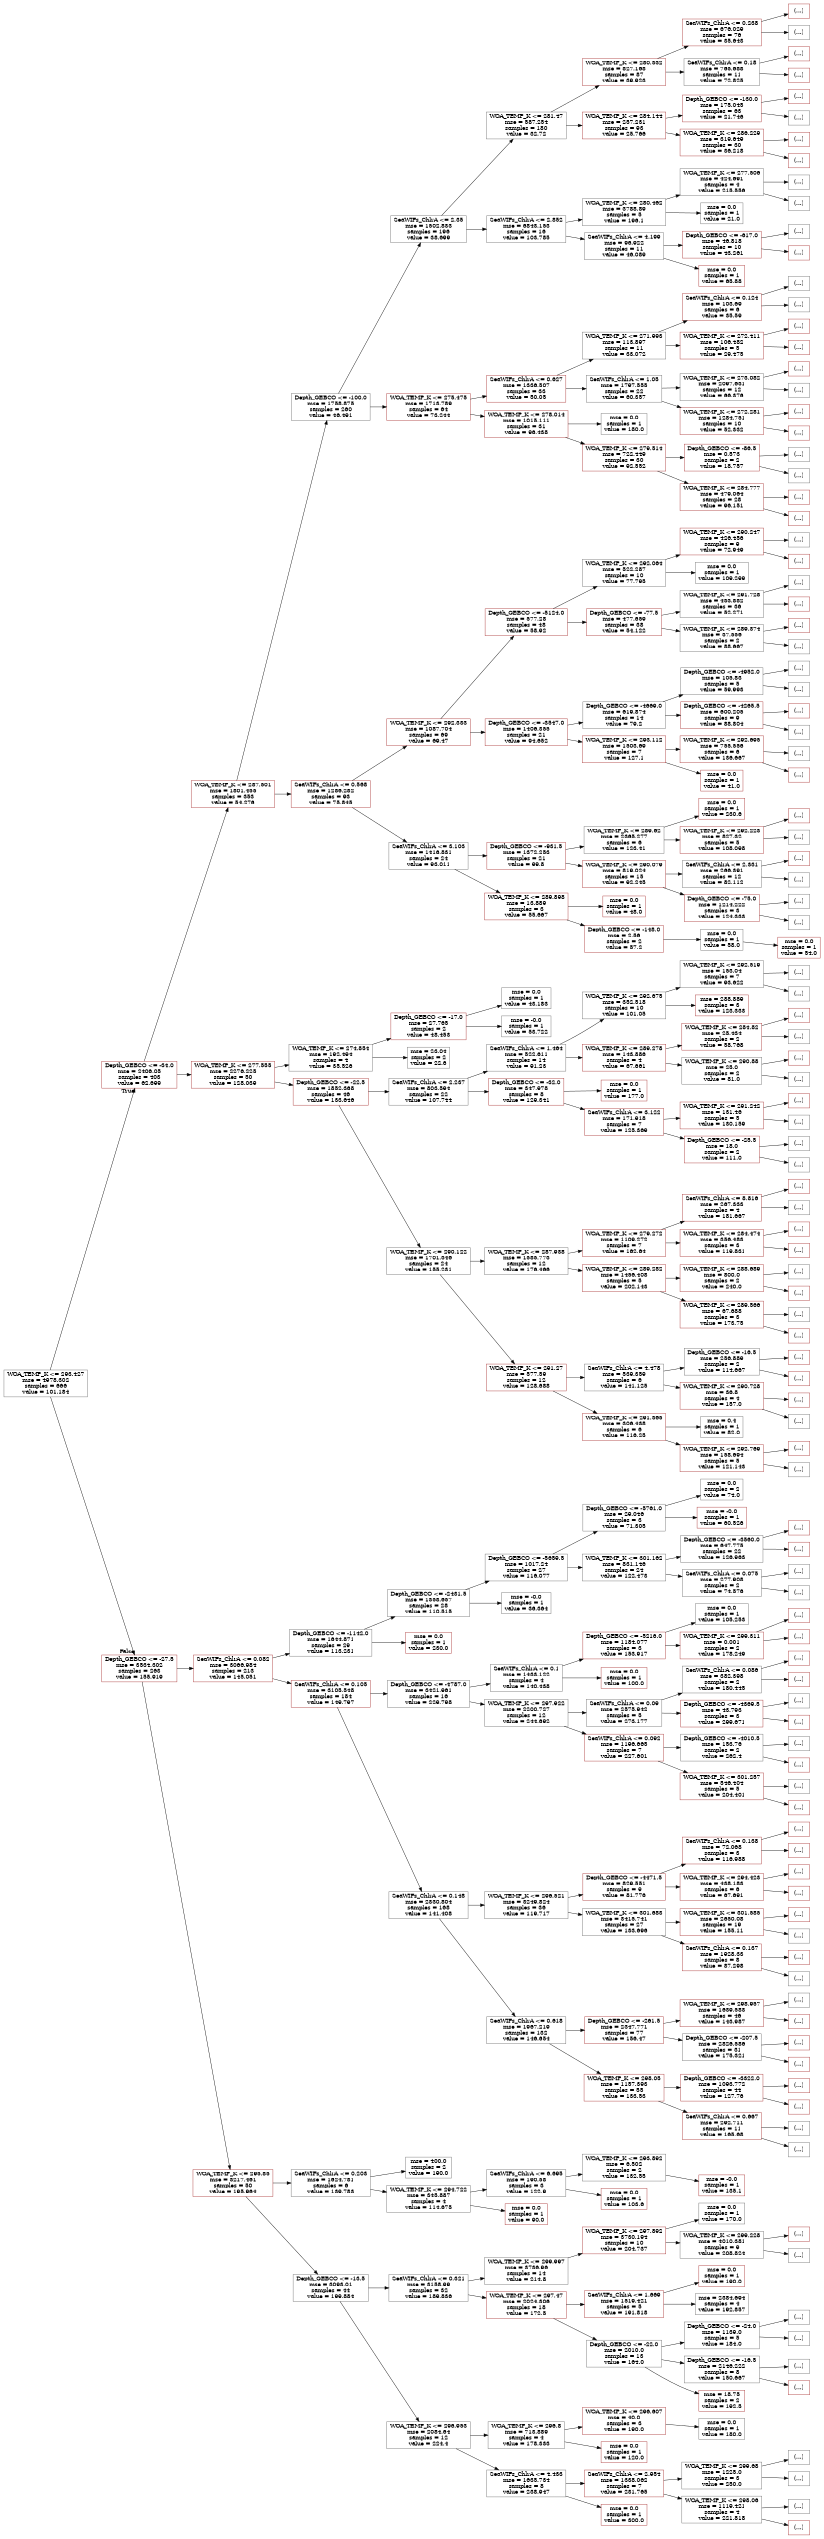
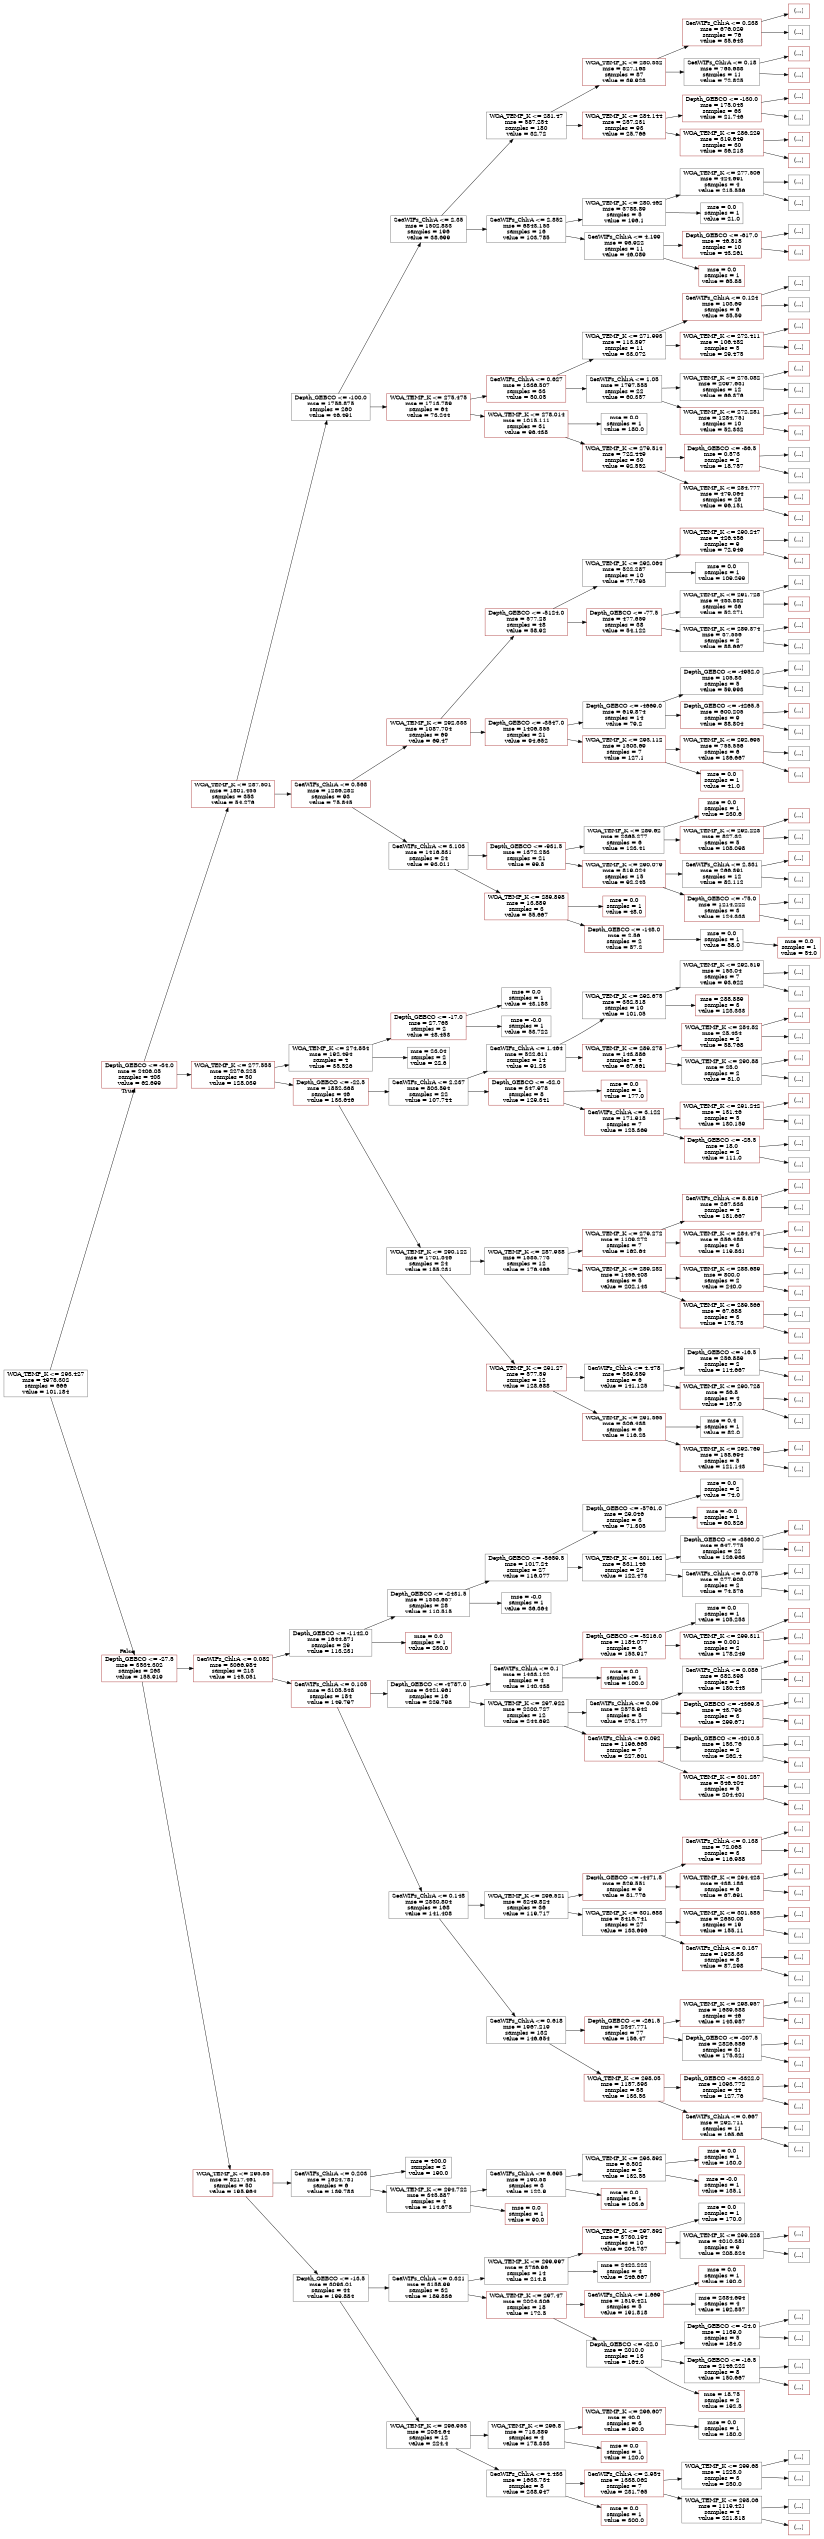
node "mse = 0.0 samples = 1 value = 130.0": added
node "mse = 2422.222 samples = 4 value = 246.667": added
